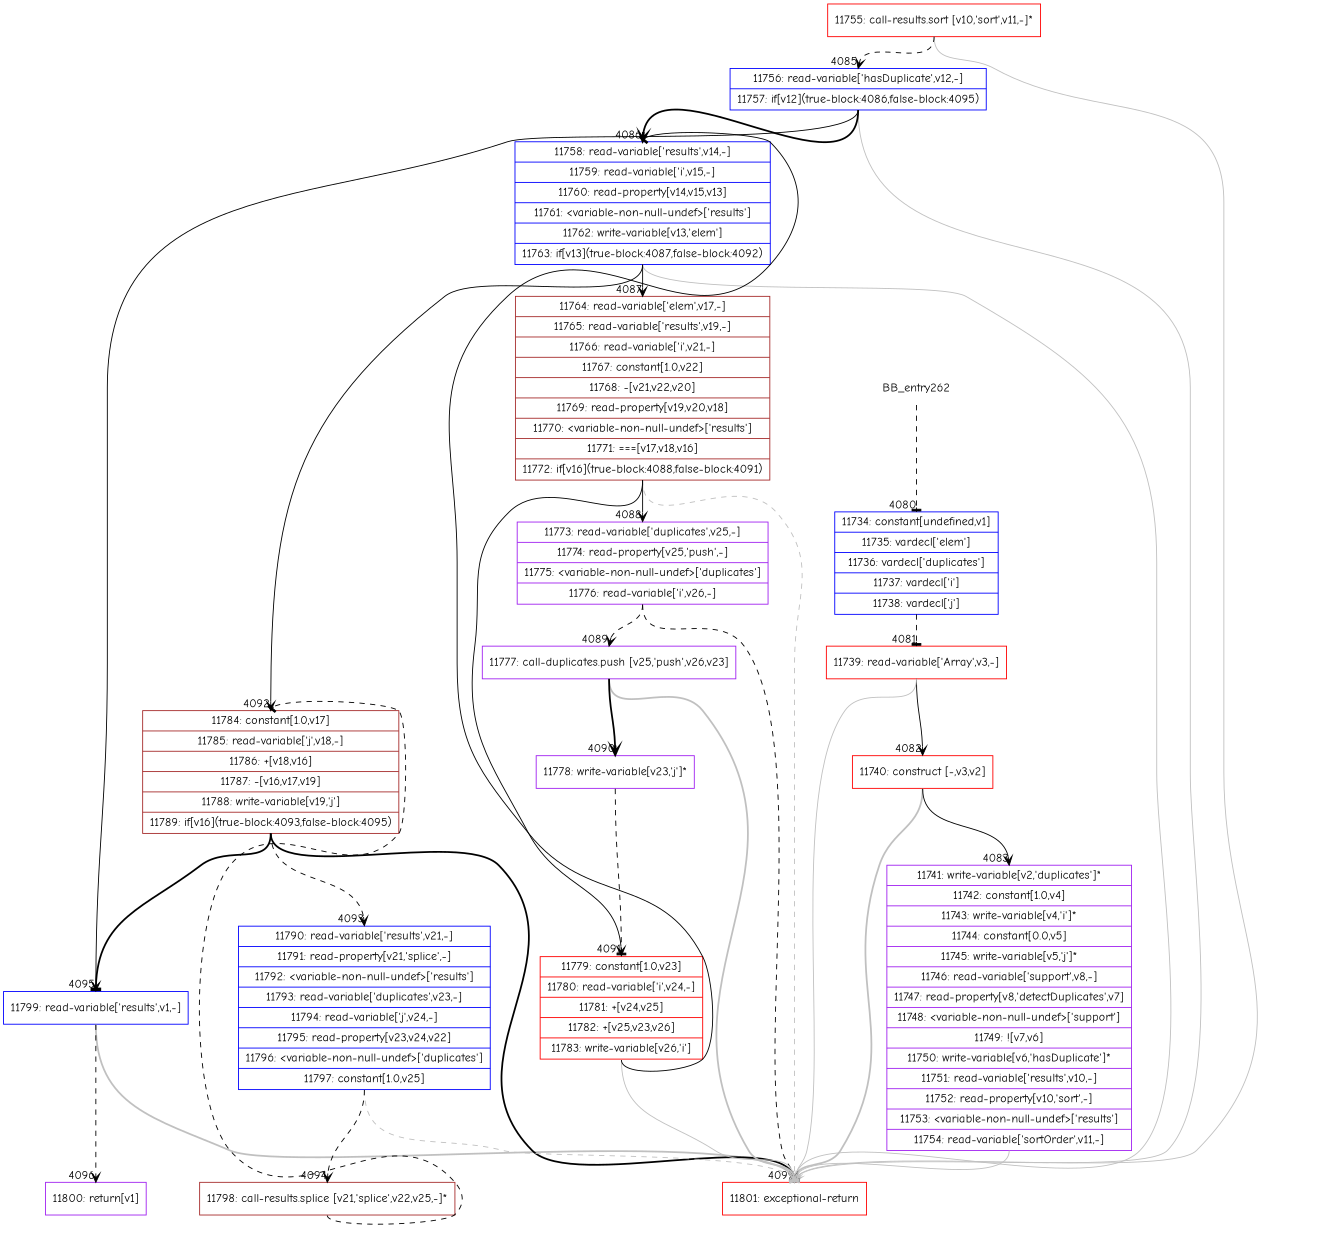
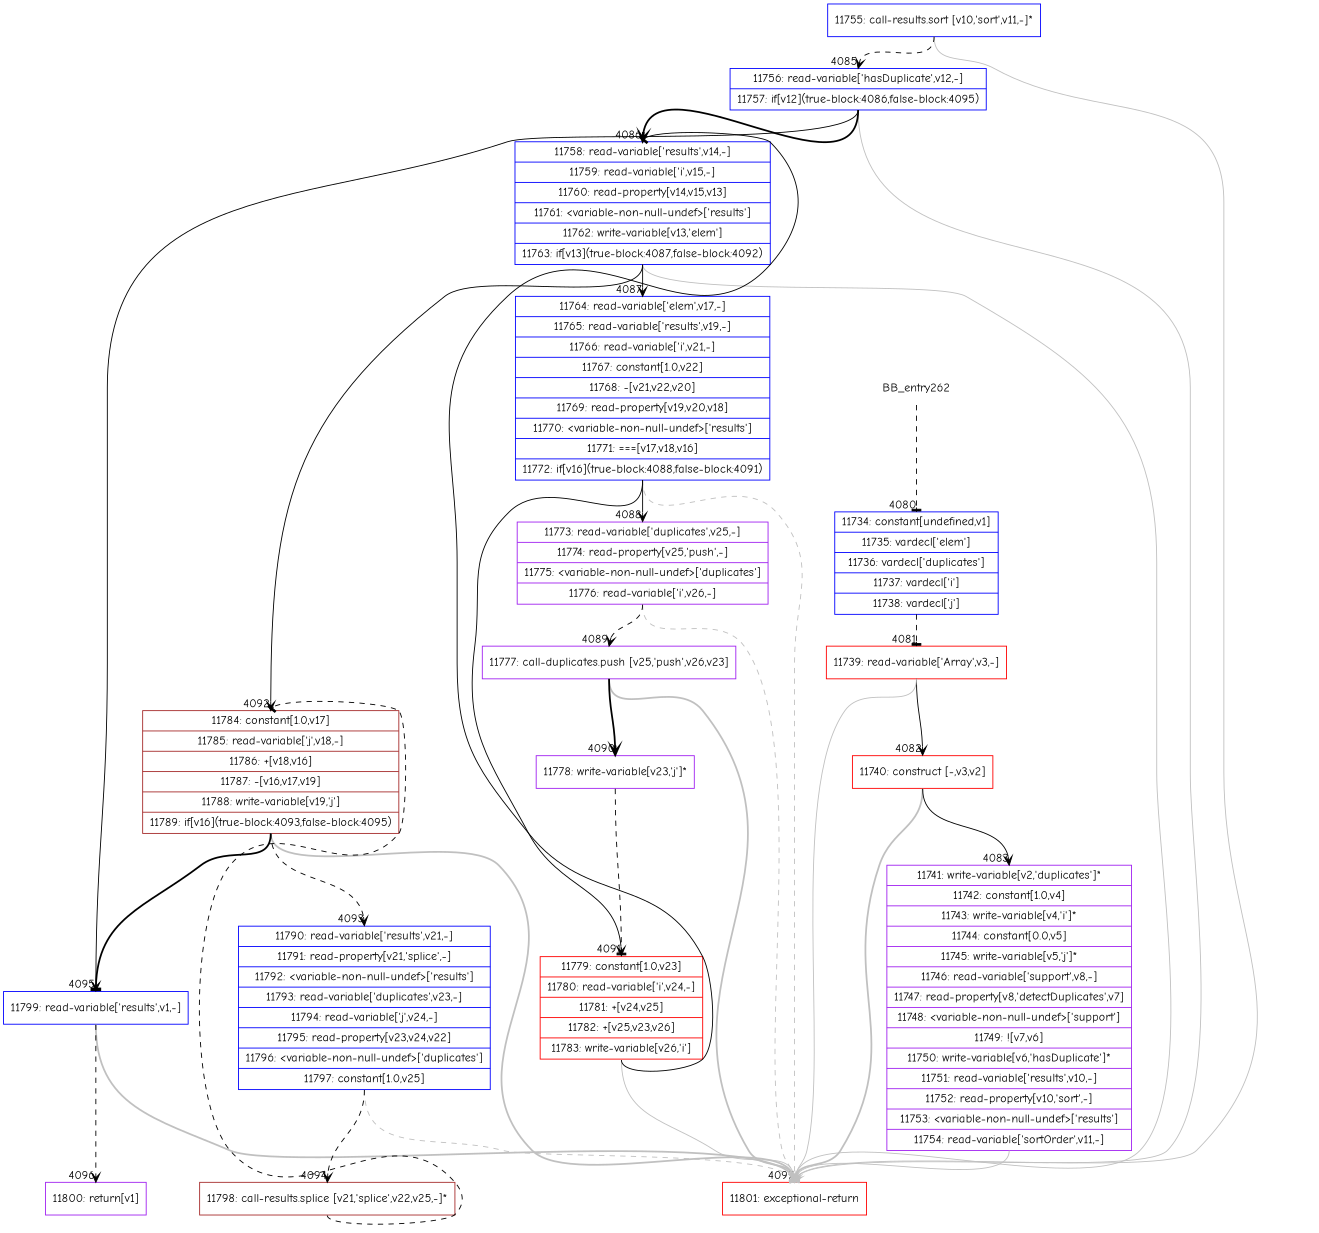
node "11755: call-results.sort [v10,'sort',v11,-]*": color red -> blue
node "11764: read-variable['elem',v17,-]": color brown -> blue
edge "11773: read-variable['duplicates',v25,-]" -> "11801: exceptional-return": color black -> gray
edge "11784: constant[1.0,v17]" -> "11801: exceptional-return": color black -> gray
